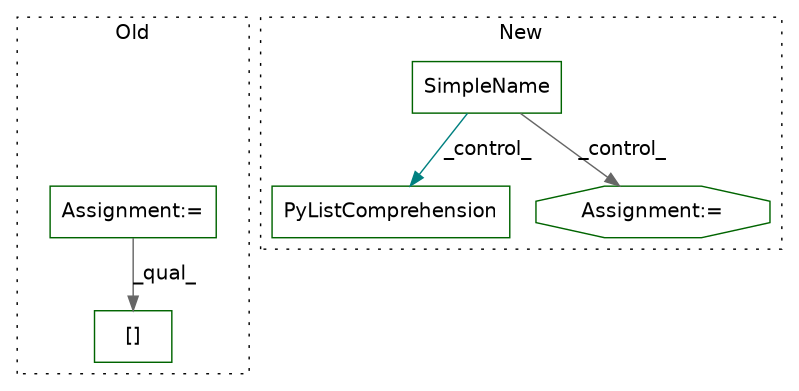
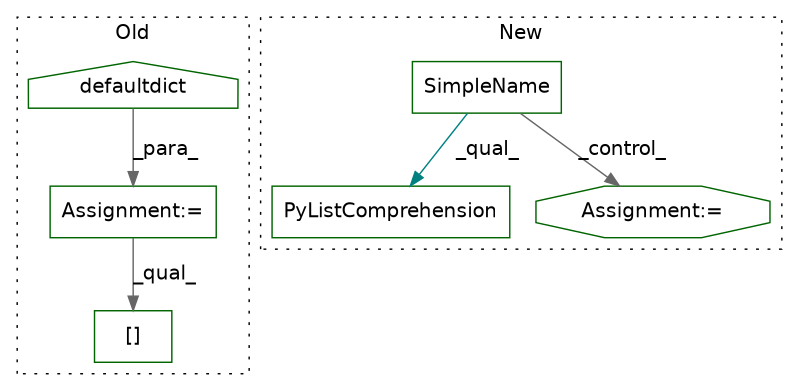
node "defaultdict": added
edge "SimpleName" -> "PyListComprehension": label "_control_" -> "_qual_"
